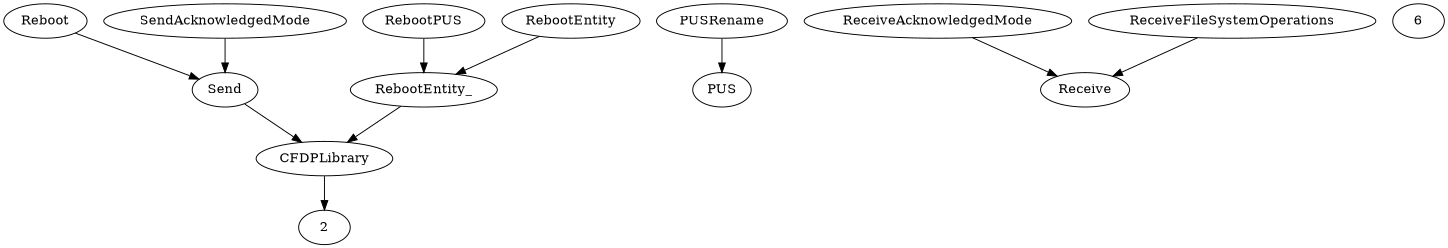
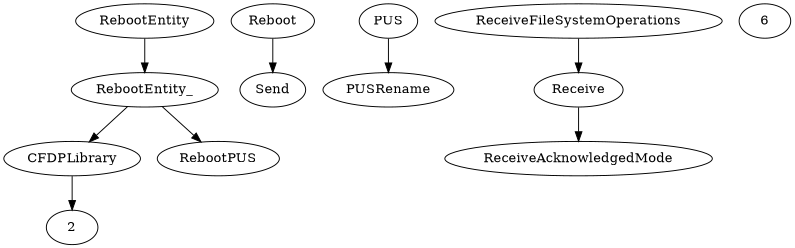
node "SendAcknowledgedMode": removed
edge "RebootPUS" -> "RebootEntity_": reversed
edge "PUSRename" -> "PUS": reversed
edge "ReceiveAcknowledgedMode" -> "Receive": reversed
edge "Send" -> "CFDPLibrary": removed
